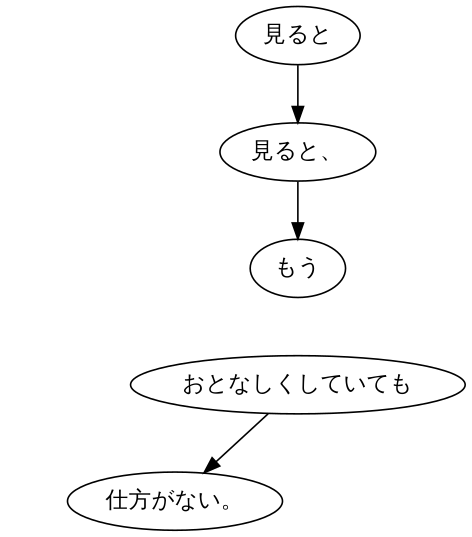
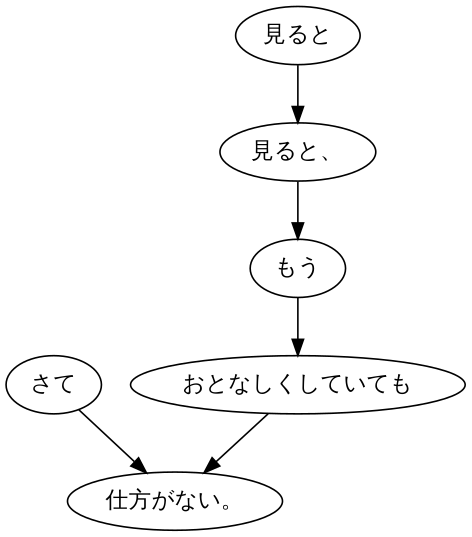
edge "もう" -> "おとなしくしていても": added
node "さて": added
